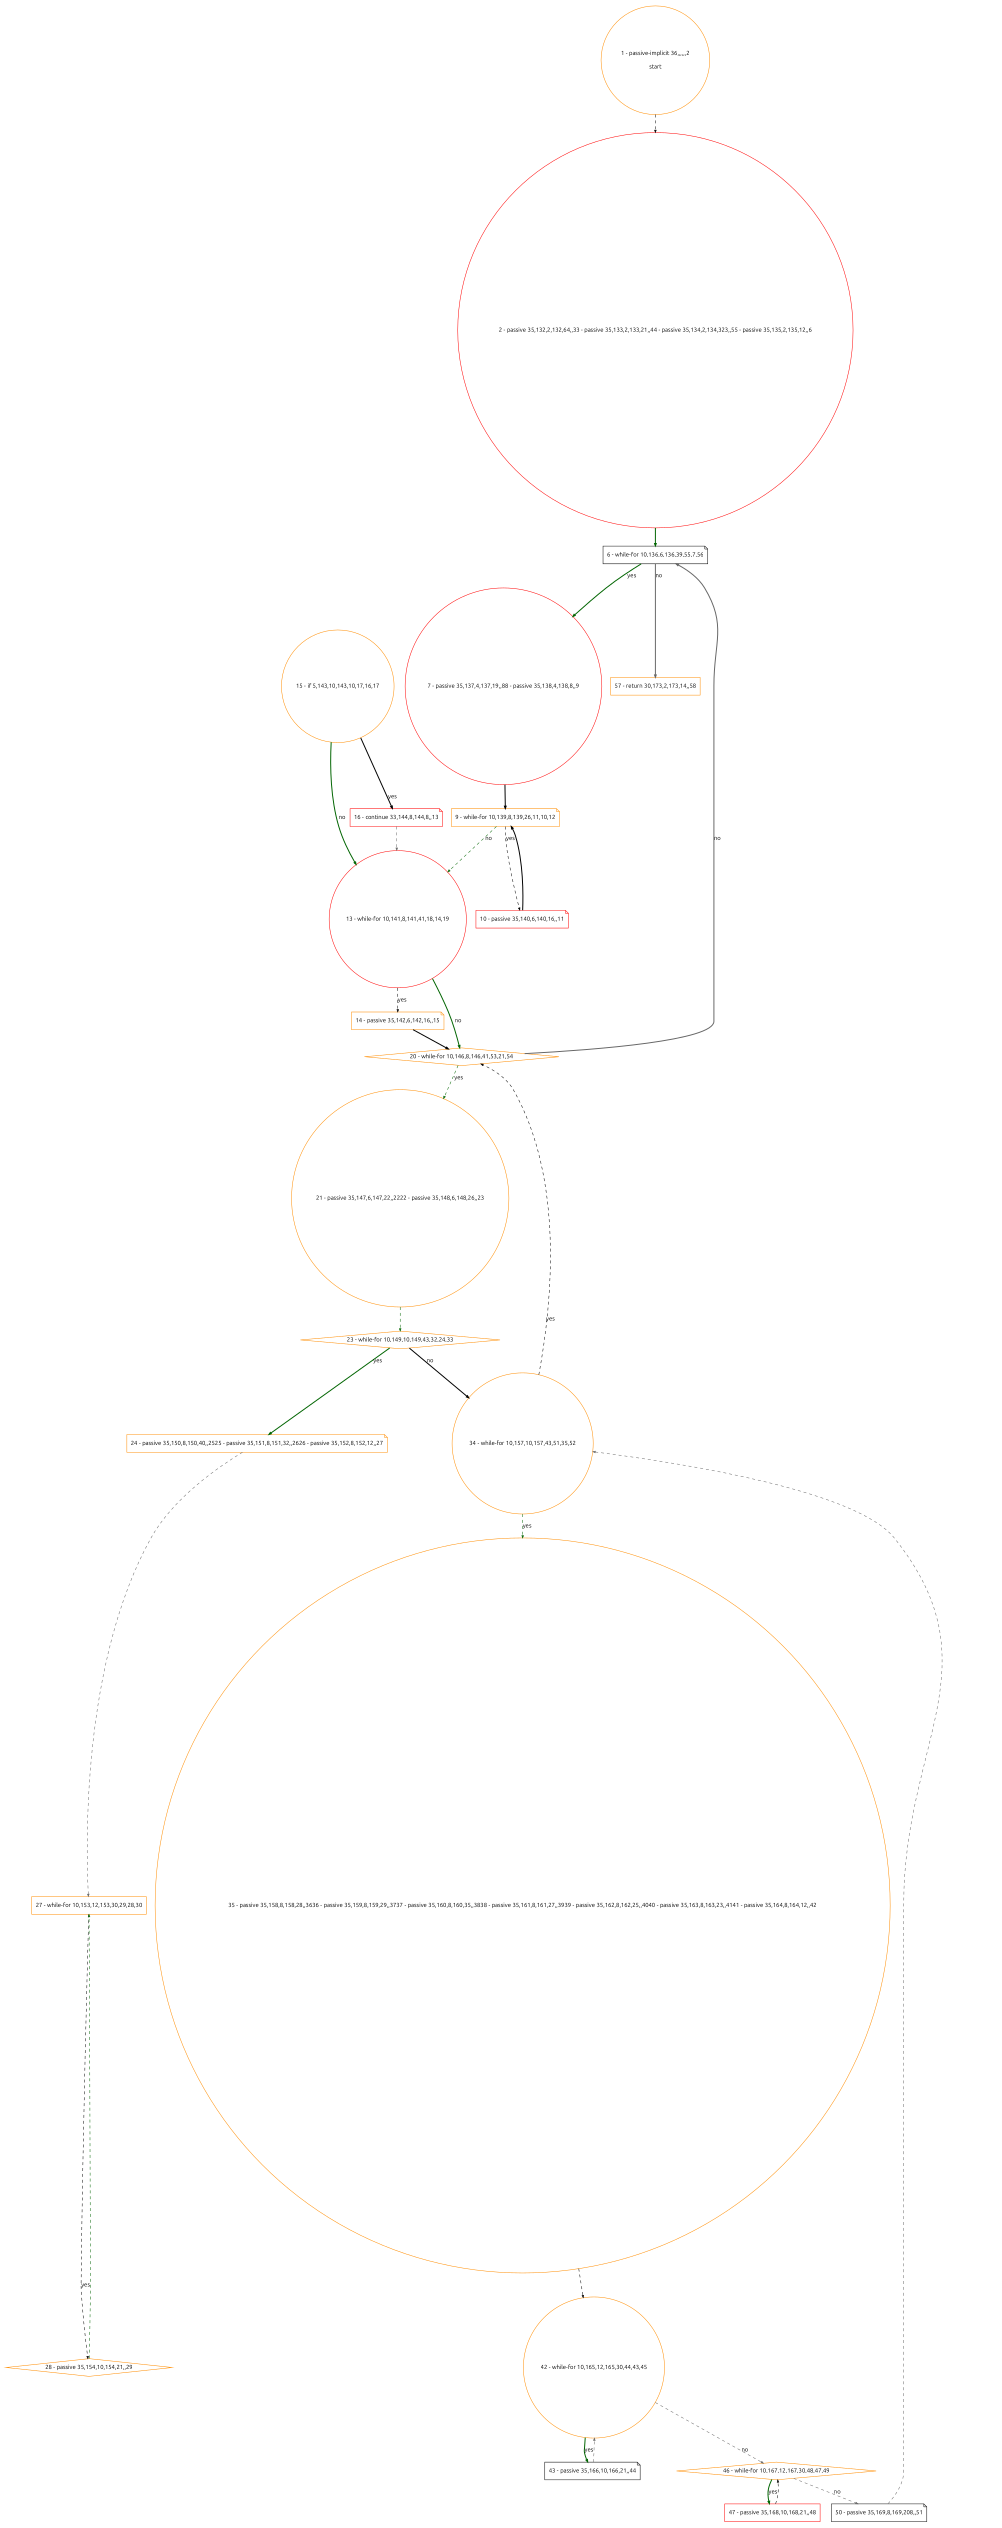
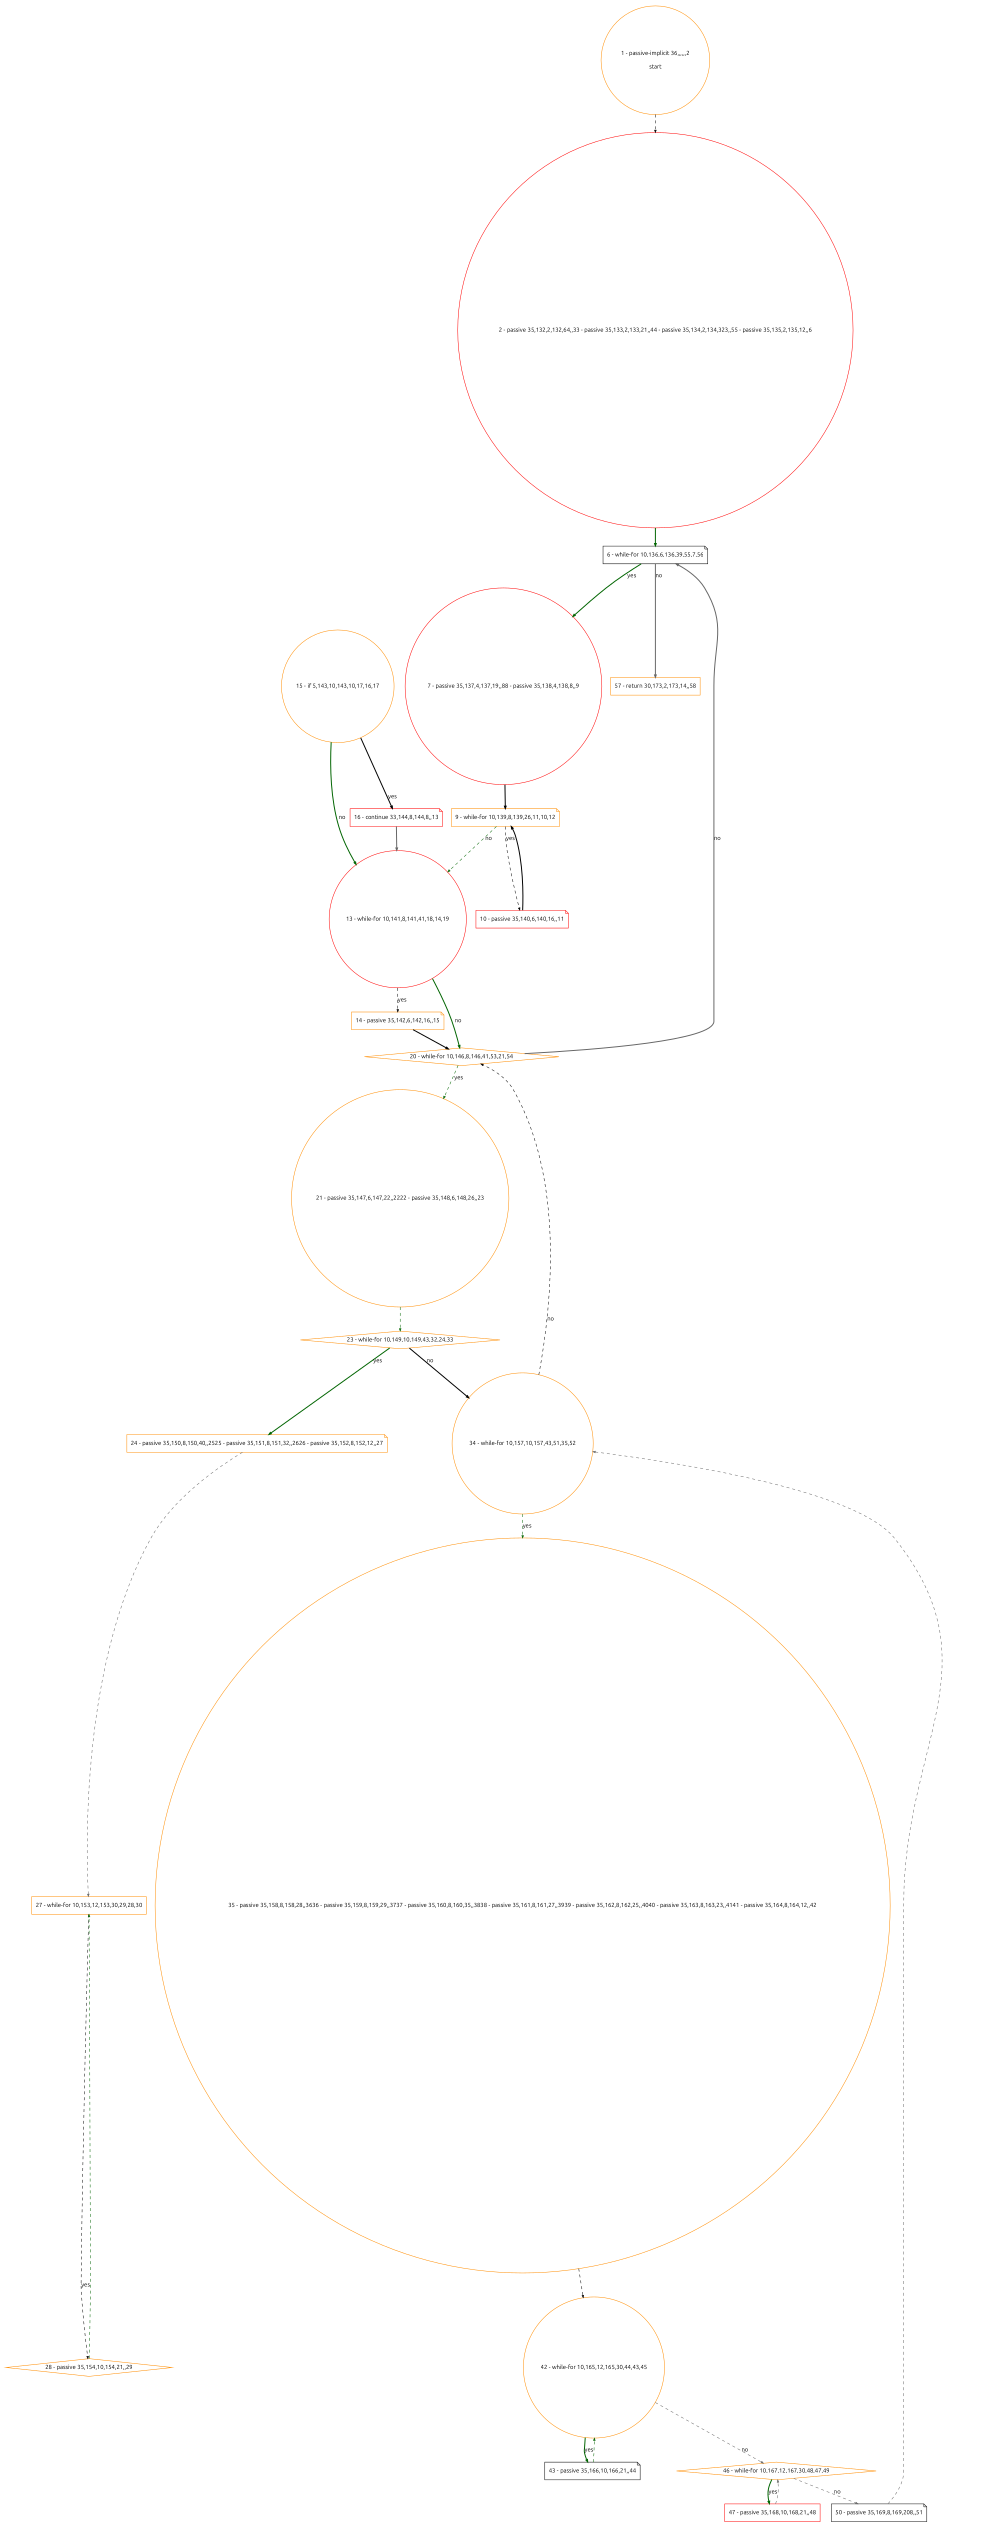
edge "16 - continue 33,144,8,144,8,,13" -> "13 - while-for 10,141,8,141,41,18,14,19": style dashed -> bold
edge "34 - while-for 10,157,10,157,43,51,35,52" -> "20 - while-for 10,146,8,146,41,53,21,54": label "yes" -> "no"
edge "43 - passive 35,166,10,166,21,,44" -> "42 - while-for 10,165,12,165,30,44,43,45": color gray40 -> darkgreen
edge "47 - passive 35,168,10,168,21,,48" -> "46 - while-for 10,167,12,167,30,48,47,49": color black -> gray40
